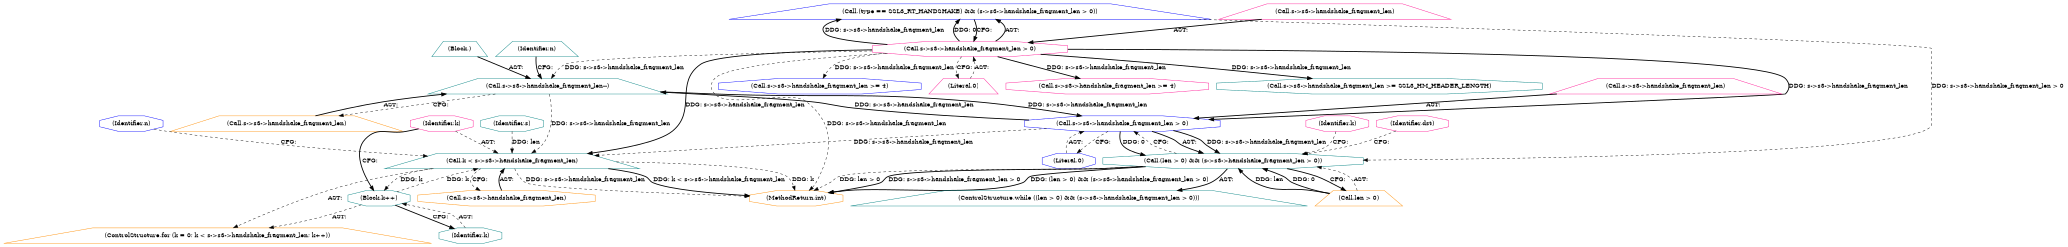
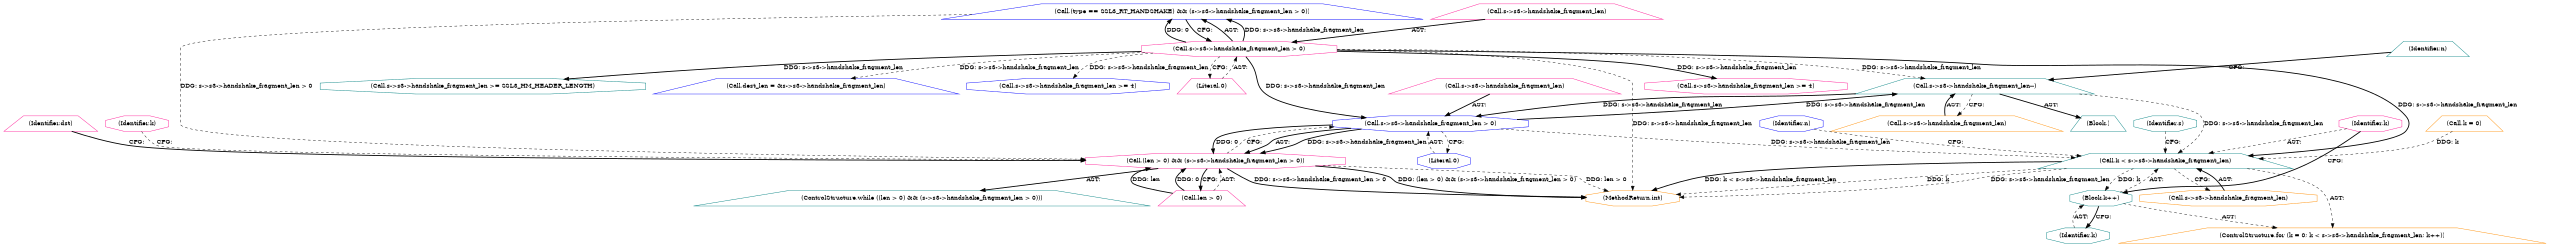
edge "(Block,)" -> "(Call,s->s3->handshake_fragment_len--)": reversed
node "(Call,dest_len = &s->s3->handshake_fragment_len)": added
node "(Identifier,dst)": shape octagon -> trapezium
node "(Call,k = 0)": added
edge "(Identifier,s)" -> "(Call,k < s->s3->handshake_fragment_len)": label "DDG: len" -> "CFG: "
edge "(Identifier,dst)" -> "(Call,(len > 0) && (s->s3->handshake_fragment_len > 0))": style dashed -> bold
node "(Call,(len > 0) && (s->s3->handshake_fragment_len > 0))": color teal -> deeppink
edge "(Block,k++)" -> "(Call,k < s->s3->handshake_fragment_len)": label "DDG: k" -> "AST: "
node "(Call,len > 0)": color darkorange -> deeppink
